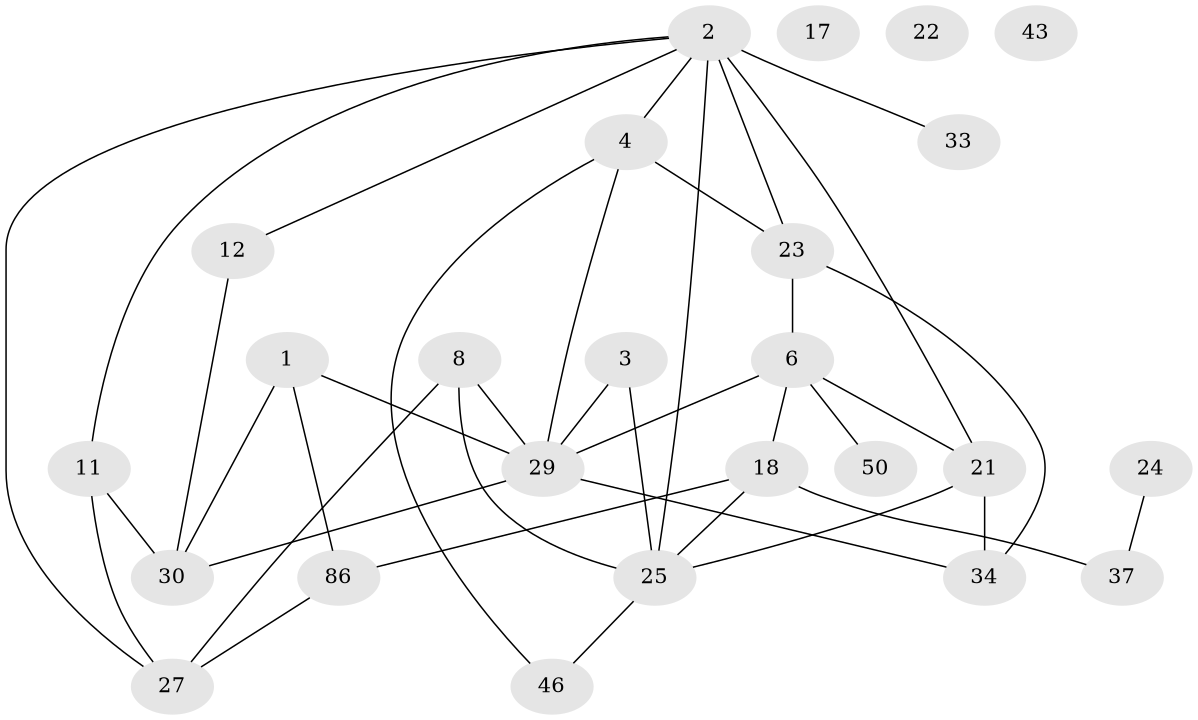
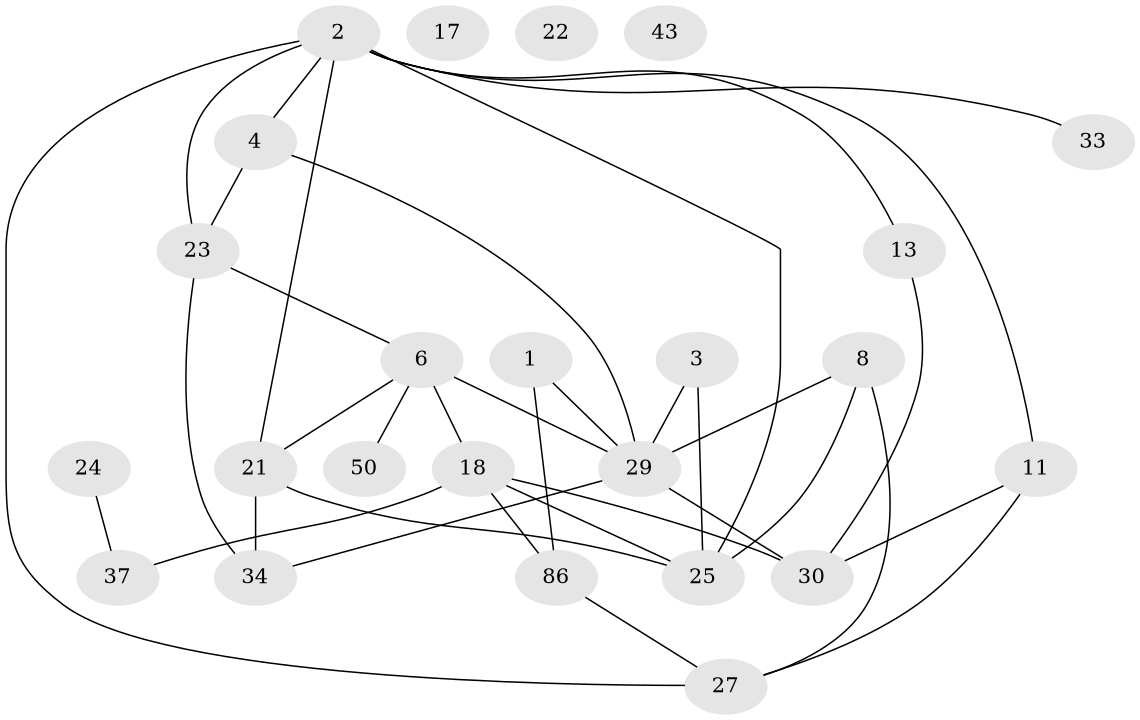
node "12": label "12" -> "13"
edge "1" -- "30": now "18" -- "30"
node "46": removed
